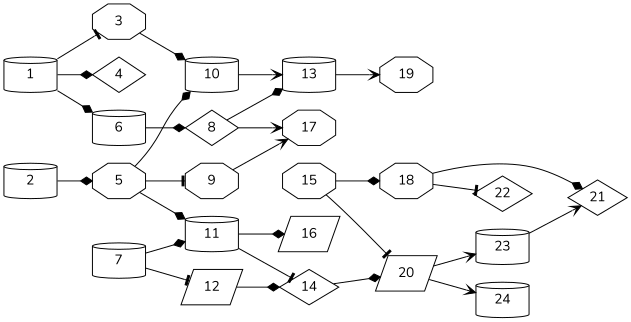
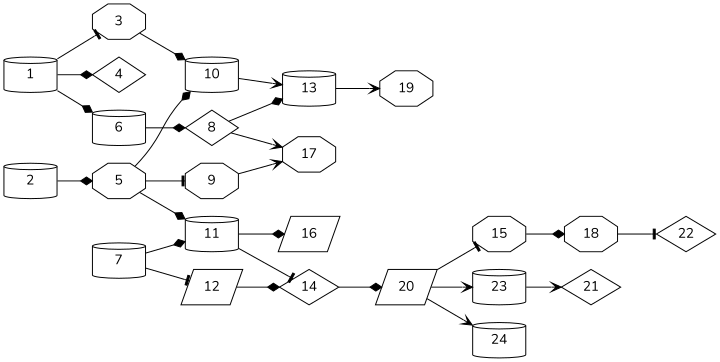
edge "18" -> "21": removed
edge "15" -> "20": reversed
